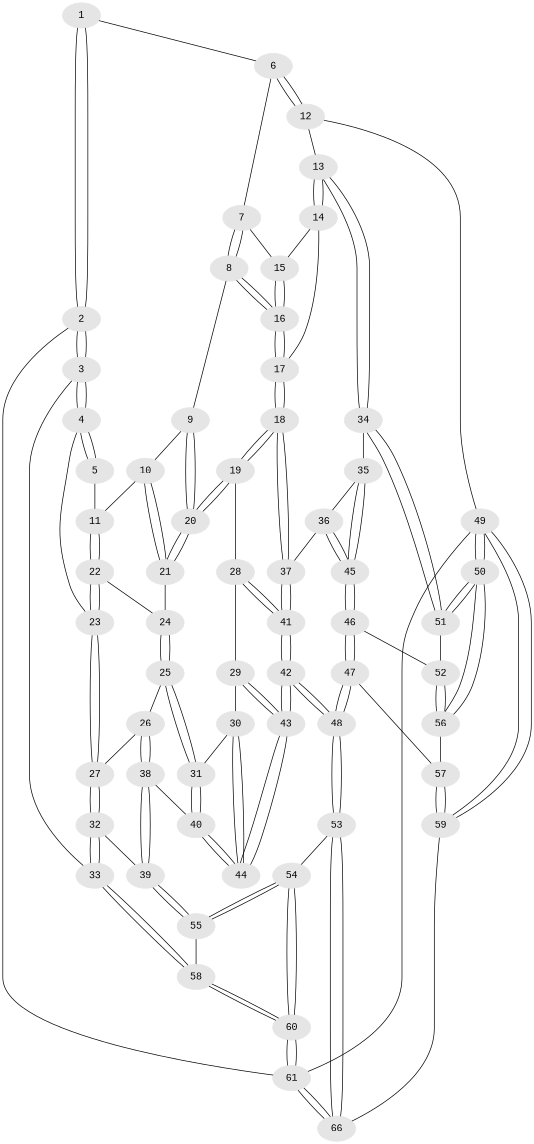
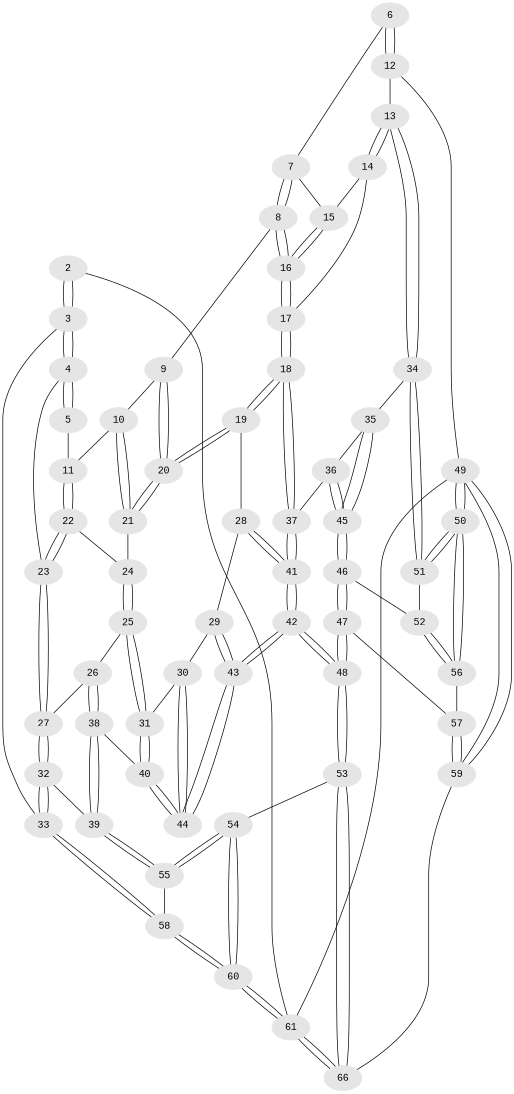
node "1": removed
